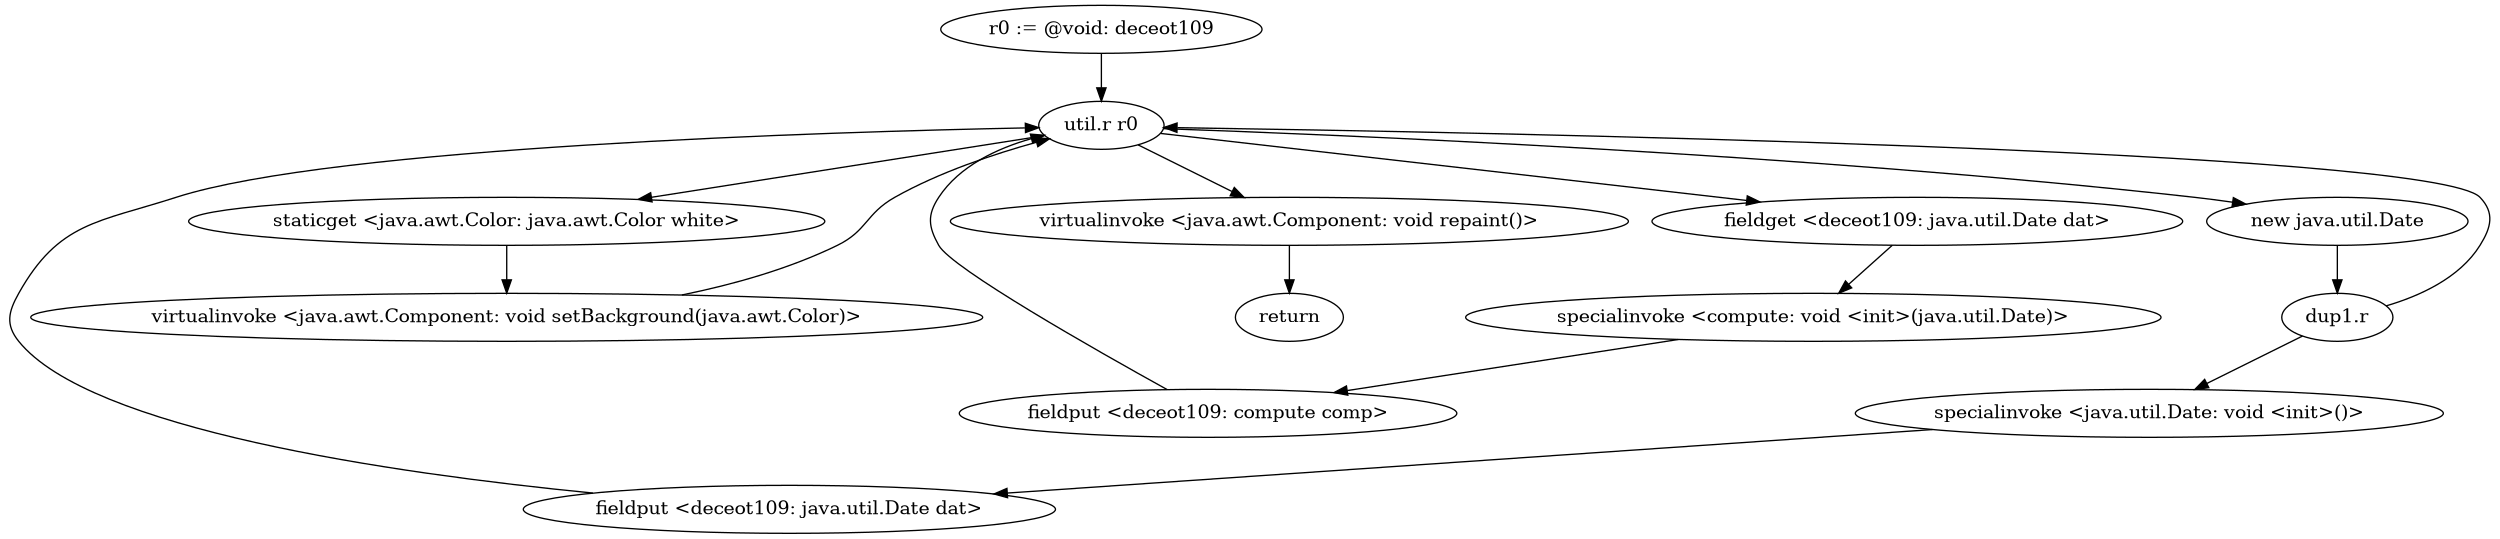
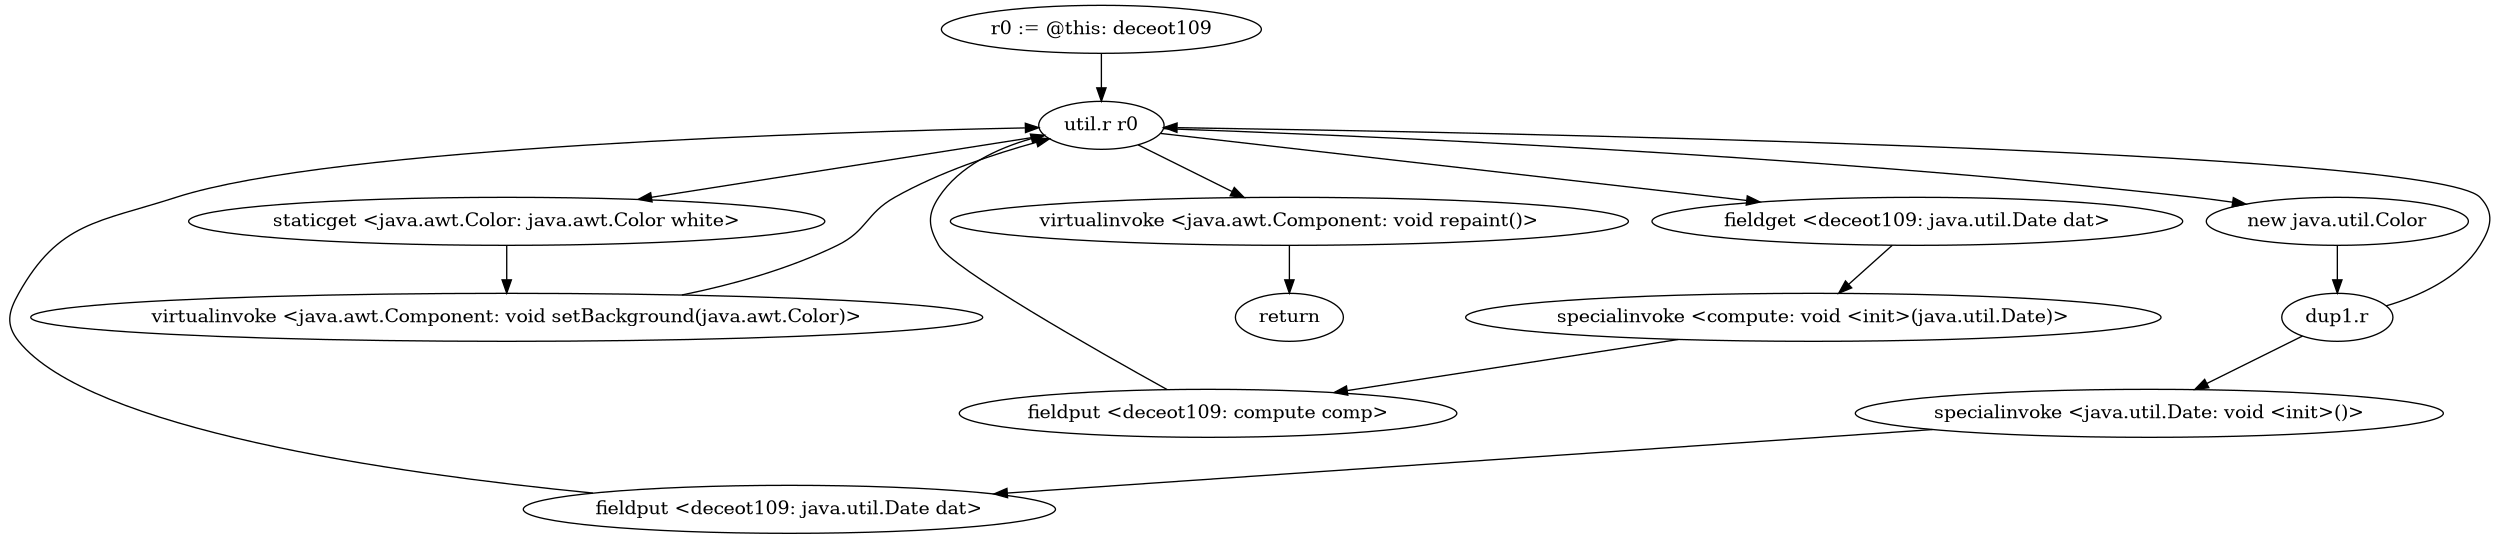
node "r0 := @void: deceot109": label "r0 := @void: deceot109" -> "r0 := @this: deceot109"
node "new java.util.Date": label "new java.util.Date" -> "new java.util.Color"
